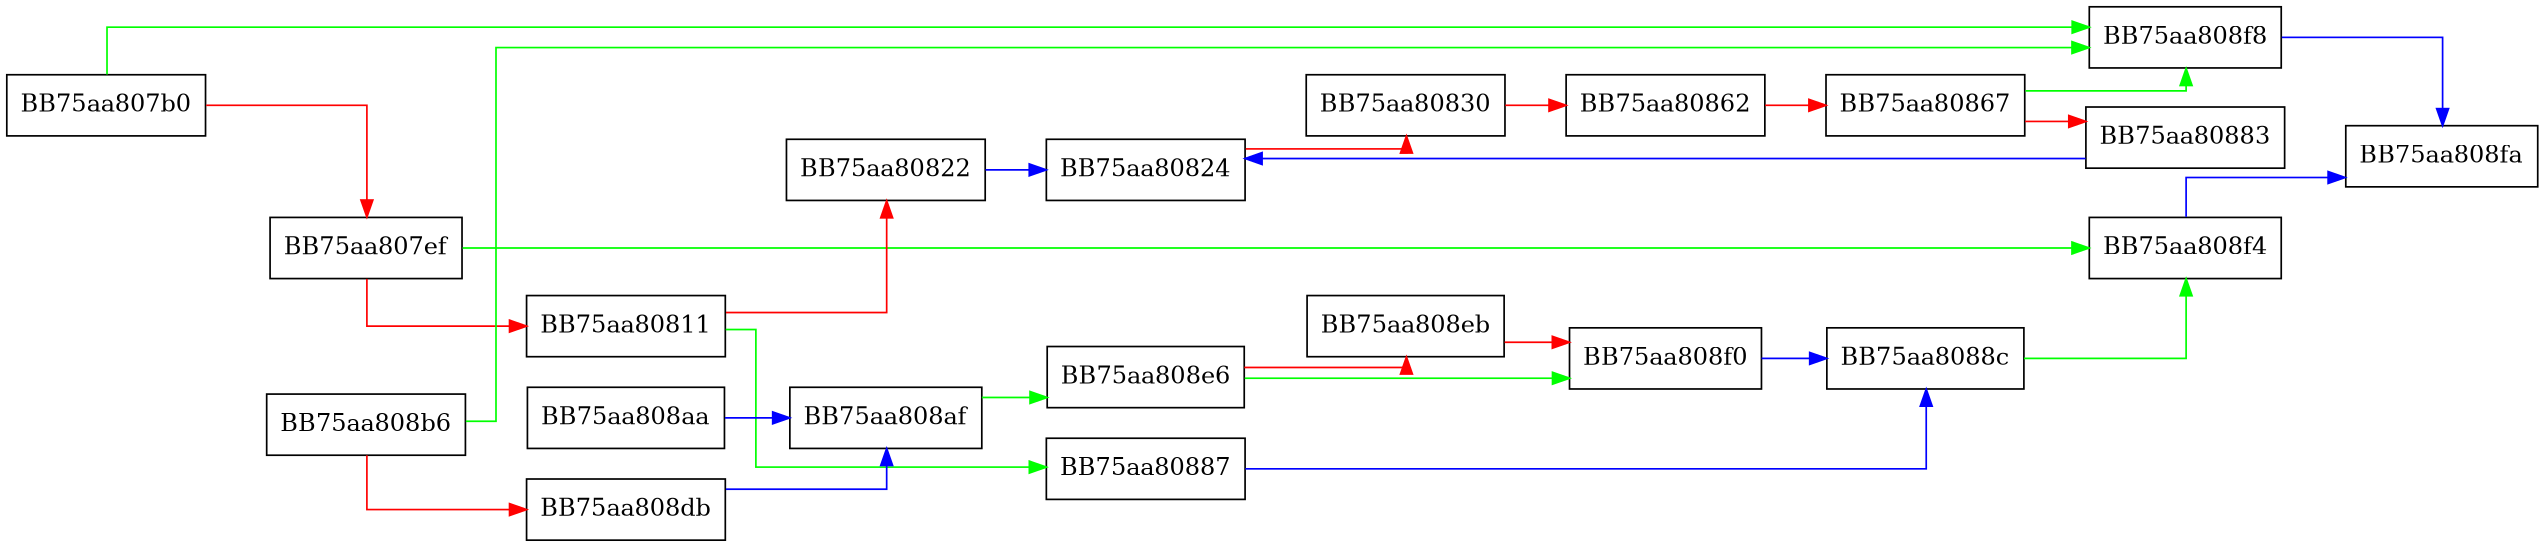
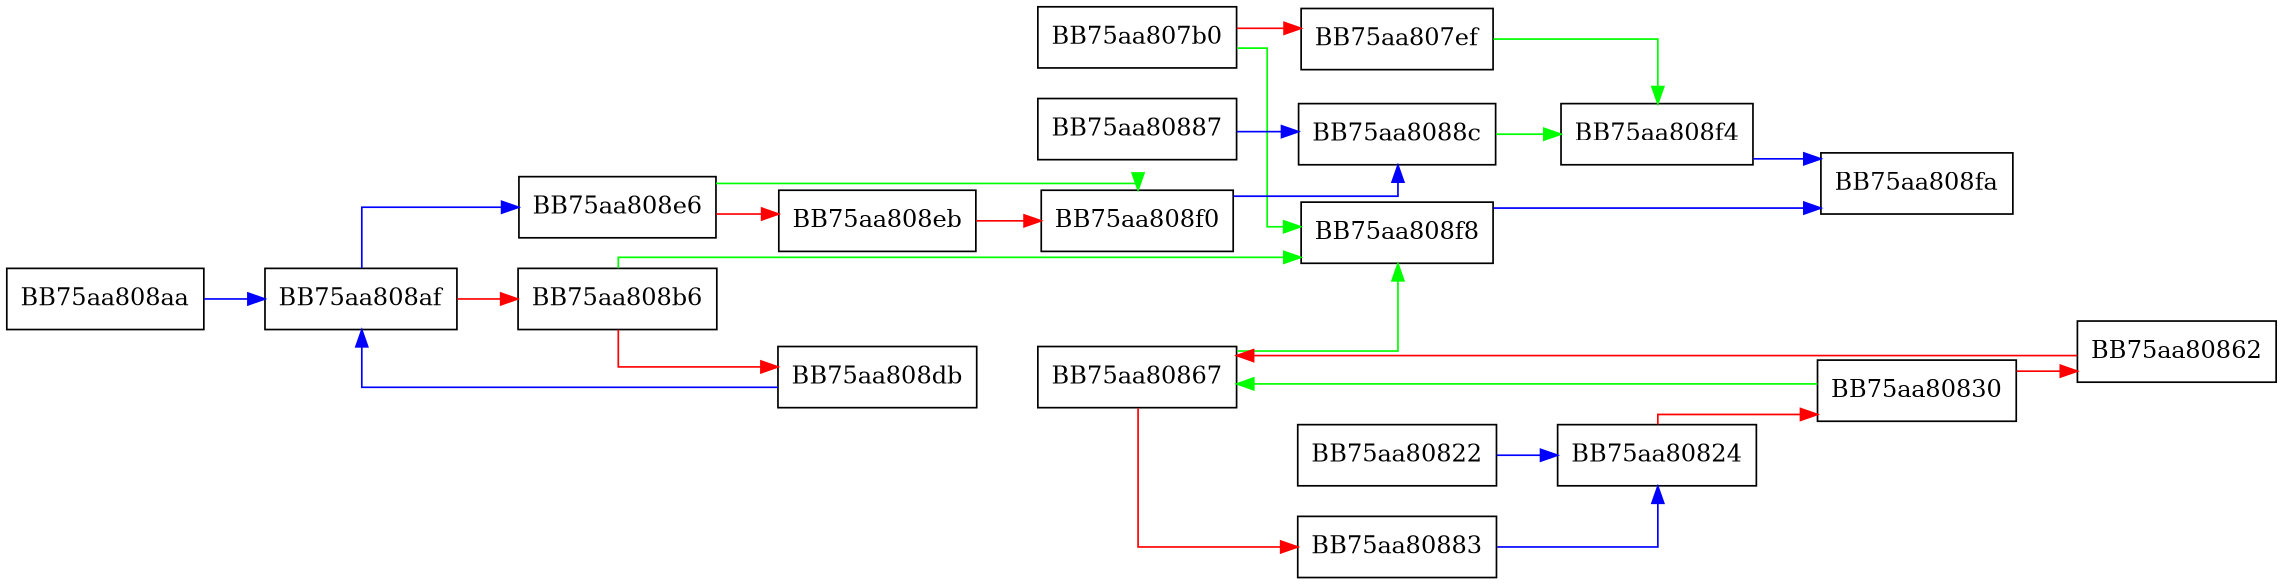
edge "BB75aa808af" -> "BB75aa808b6": added
node "BB75aa80811": removed
edge "BB75aa80830" -> "BB75aa80867": added
edge "BB75aa808af" -> "BB75aa808e6": color green -> blue
